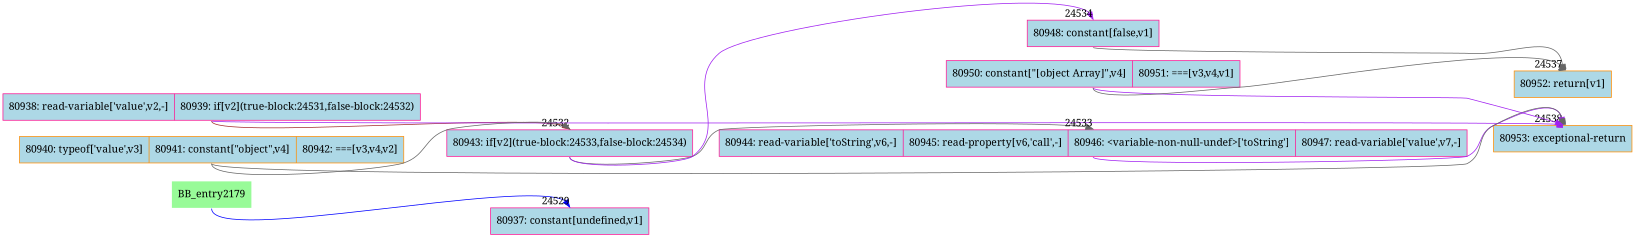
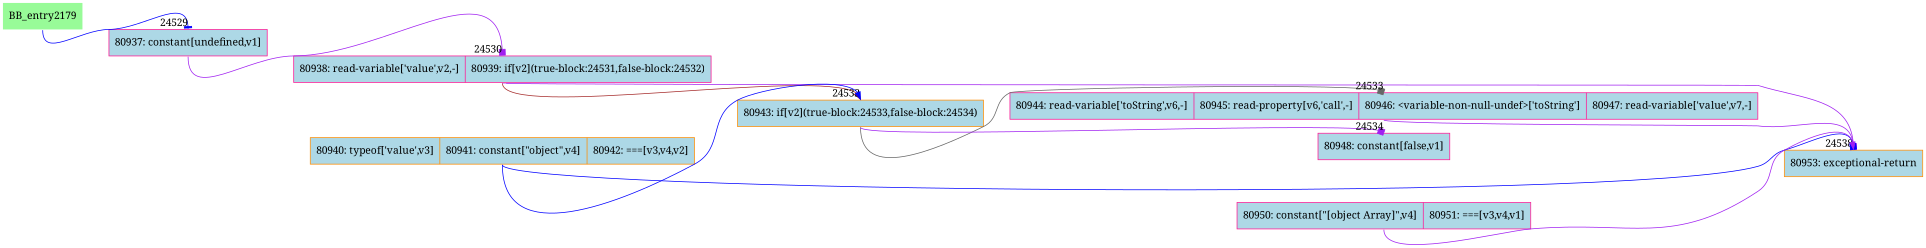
edge "80943: if[v2](true-block:24533,false-block:24534)" -> "80948: constant[false,v1]": arrowhead normal -> box
edge "80937: constant[undefined,v1]" -> "80938: read-variable['value',v2,-]": added
node "80952: return[v1]": removed
edge "80943: if[v2](true-block:24533,false-block:24534)" -> "80944: read-variable['toString',v6,-]": arrowhead normal -> box
node "80943: if[v2](true-block:24533,false-block:24534)": color deeppink -> darkorange
edge "80944: read-variable['toString',v6,-]" -> "80953: exceptional-return": arrowhead normal -> box
edge "80940: typeof['value',v3]" -> "80943: if[v2](true-block:24533,false-block:24534)": color gray40 -> blue
edge "80940: typeof['value',v3]" -> "80953: exceptional-return": color gray40 -> blue
edge "BB_entry2179" -> "80937: constant[undefined,v1]": arrowhead normal -> tee
